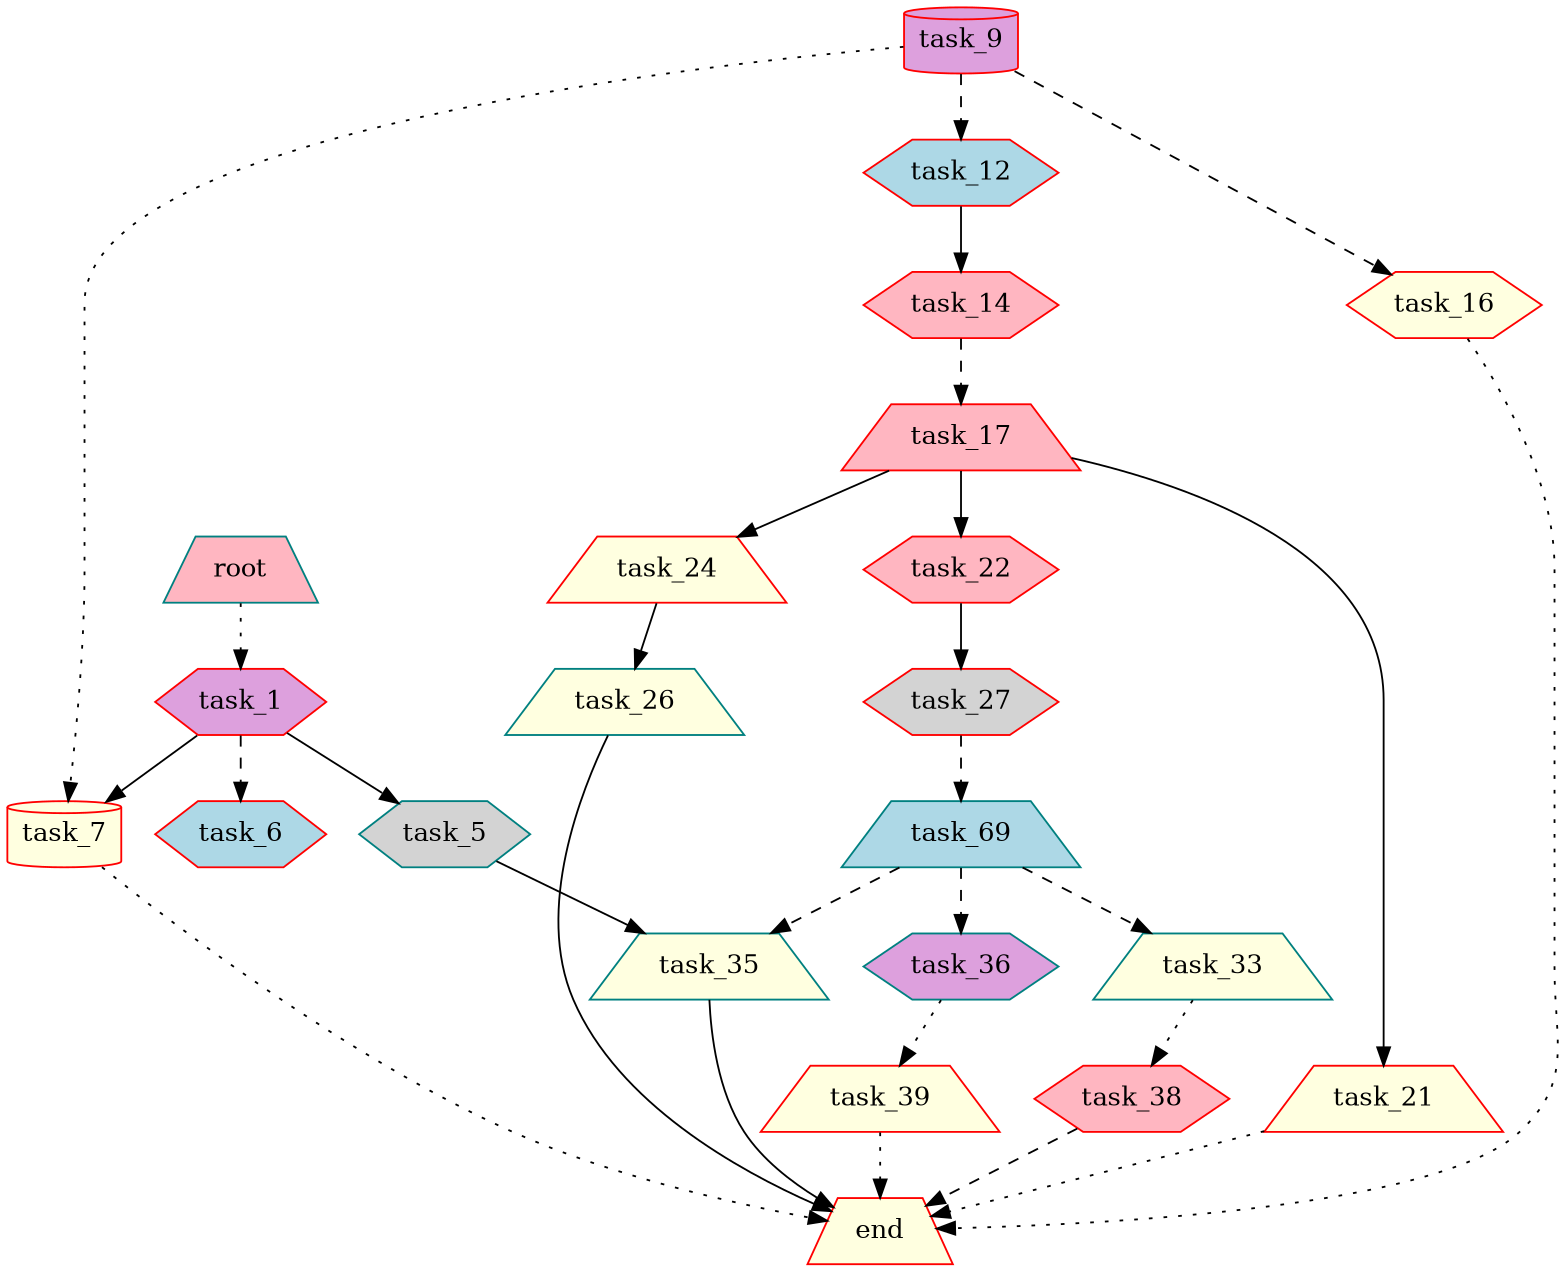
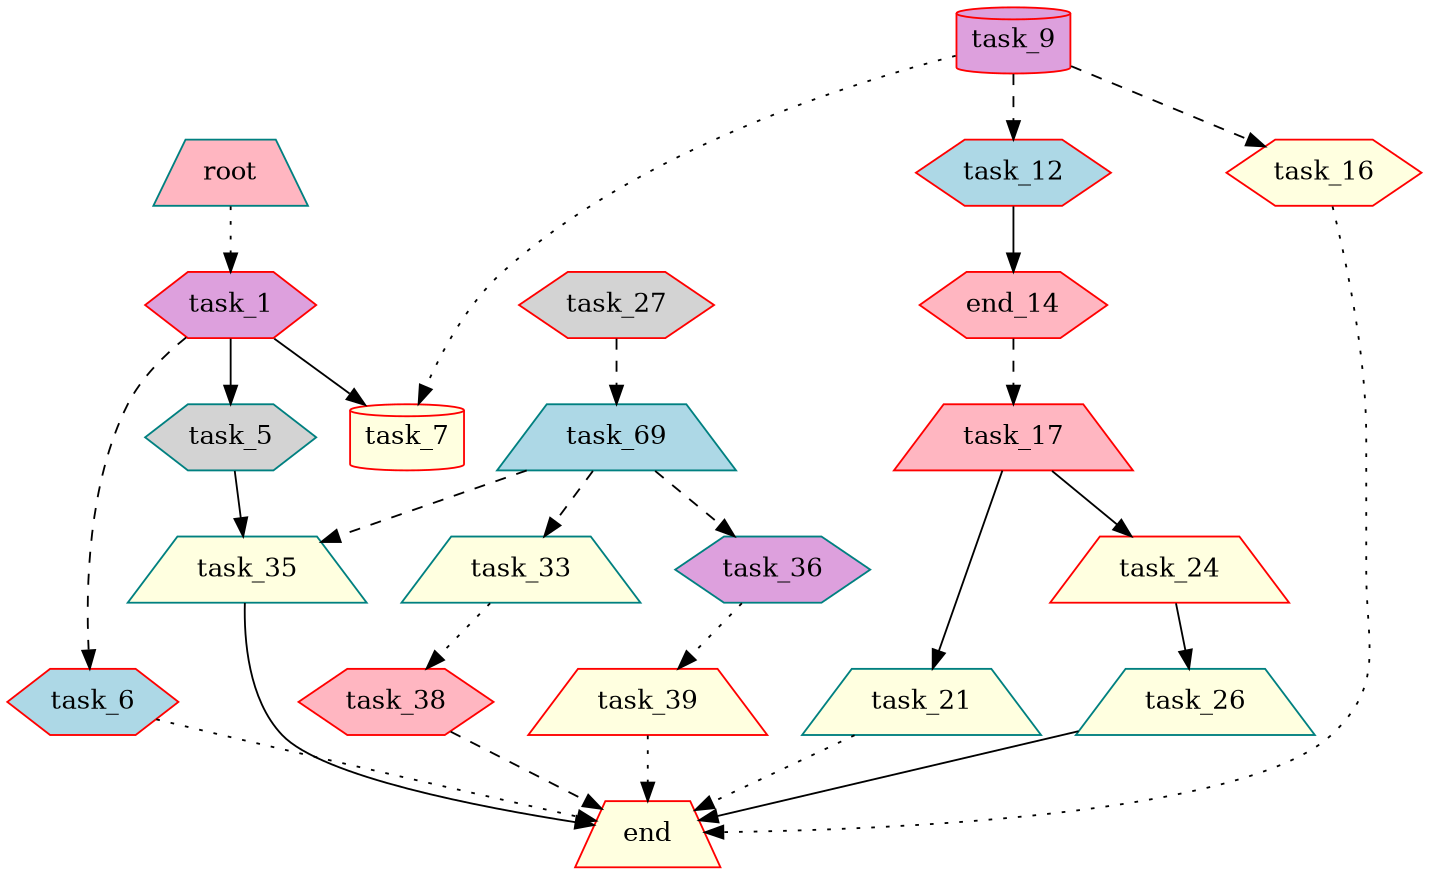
node "task_14": label "task_14" -> "end_14"
node "task_22": removed
edge "task_7" -> "end": now "task_6" -> "end"
node "task_21": color red -> teal
